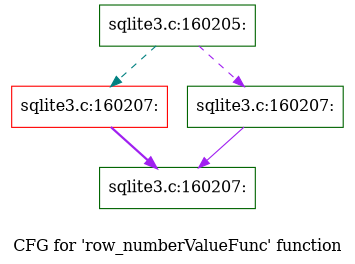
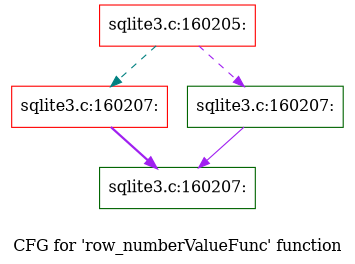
node "sqlite3.c:160205:": color darkgreen -> red
